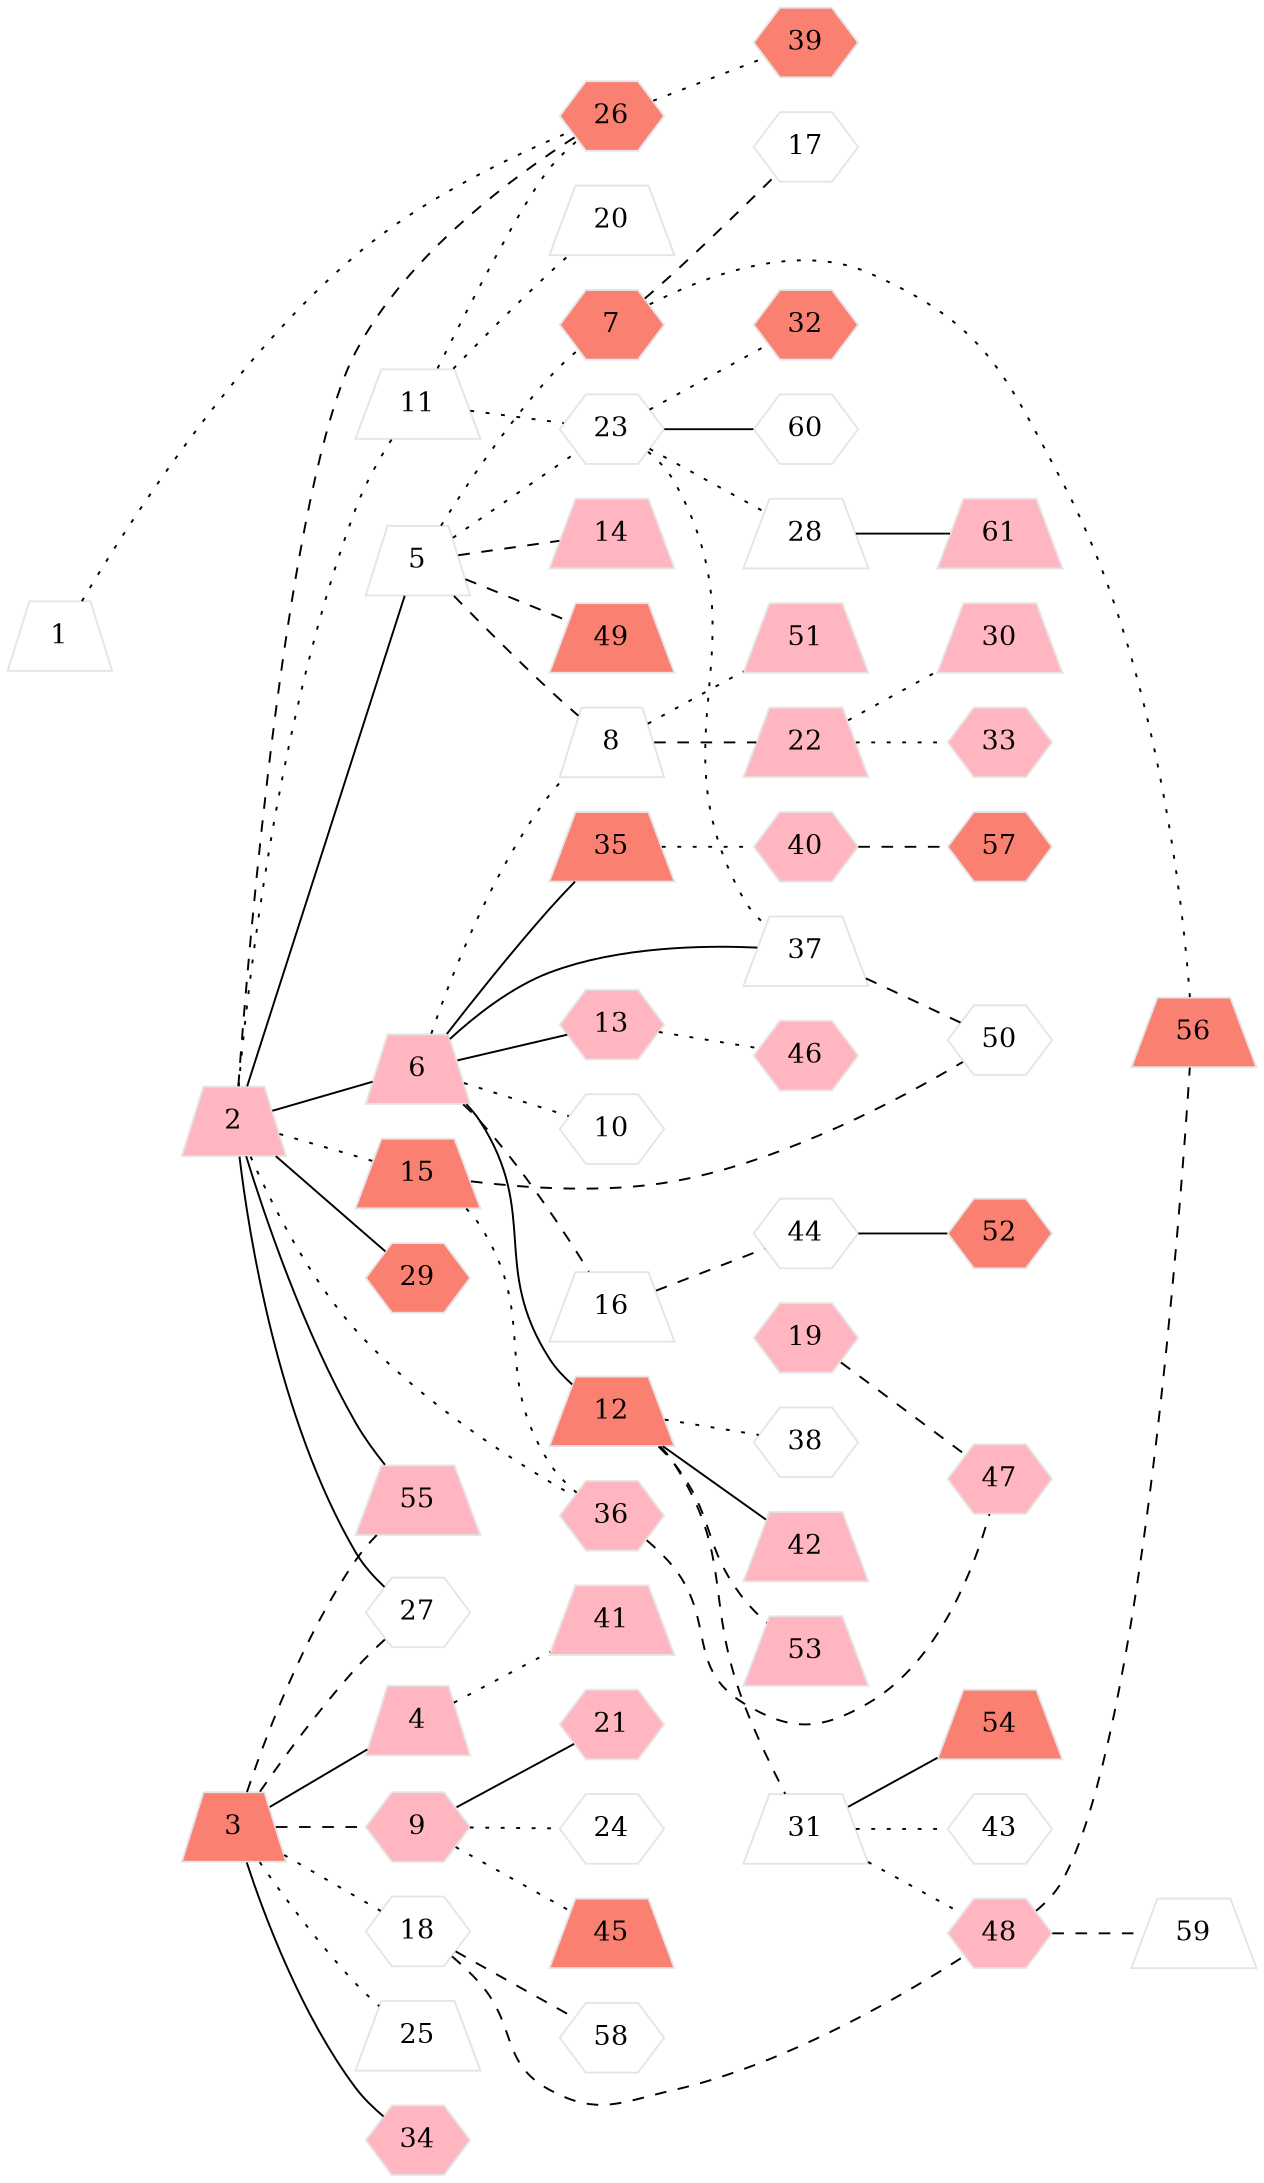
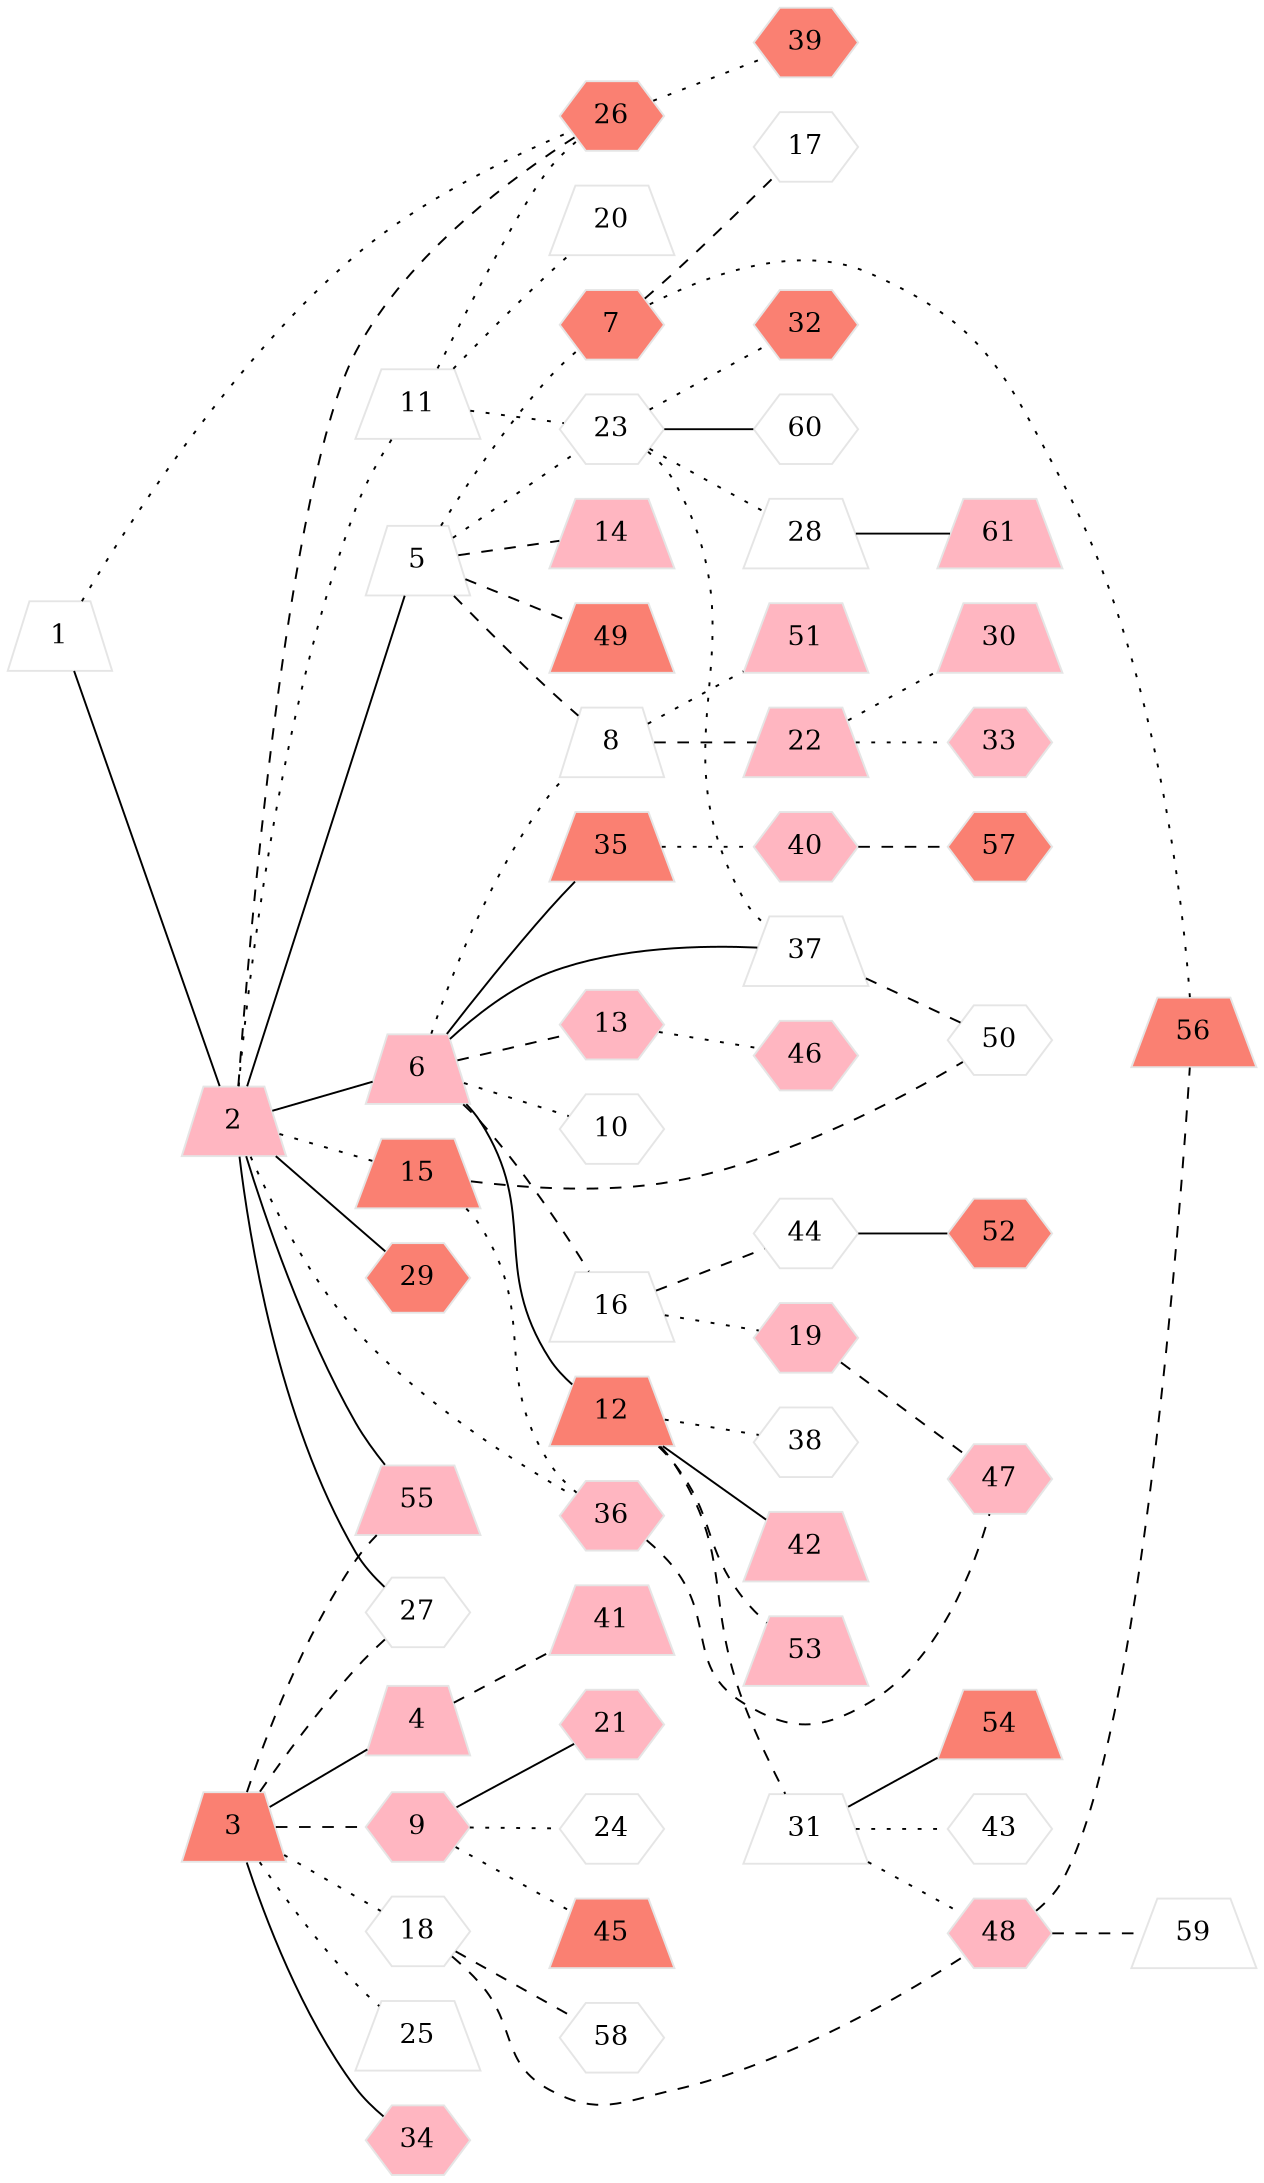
edge "1" -- "2": added
edge "13" -- "6": style solid -> dashed
edge "16" -- "19": added
edge "41" -- "4": style dotted -> dashed
